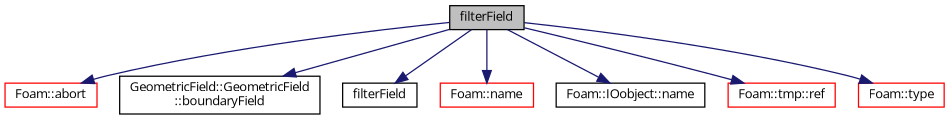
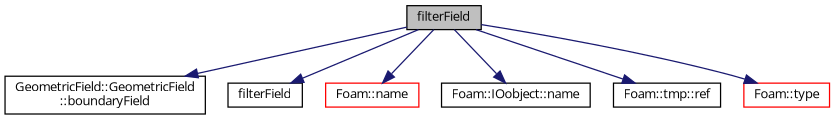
node "Foam::abort": removed
node "Foam::tmp::ref": color red -> black
